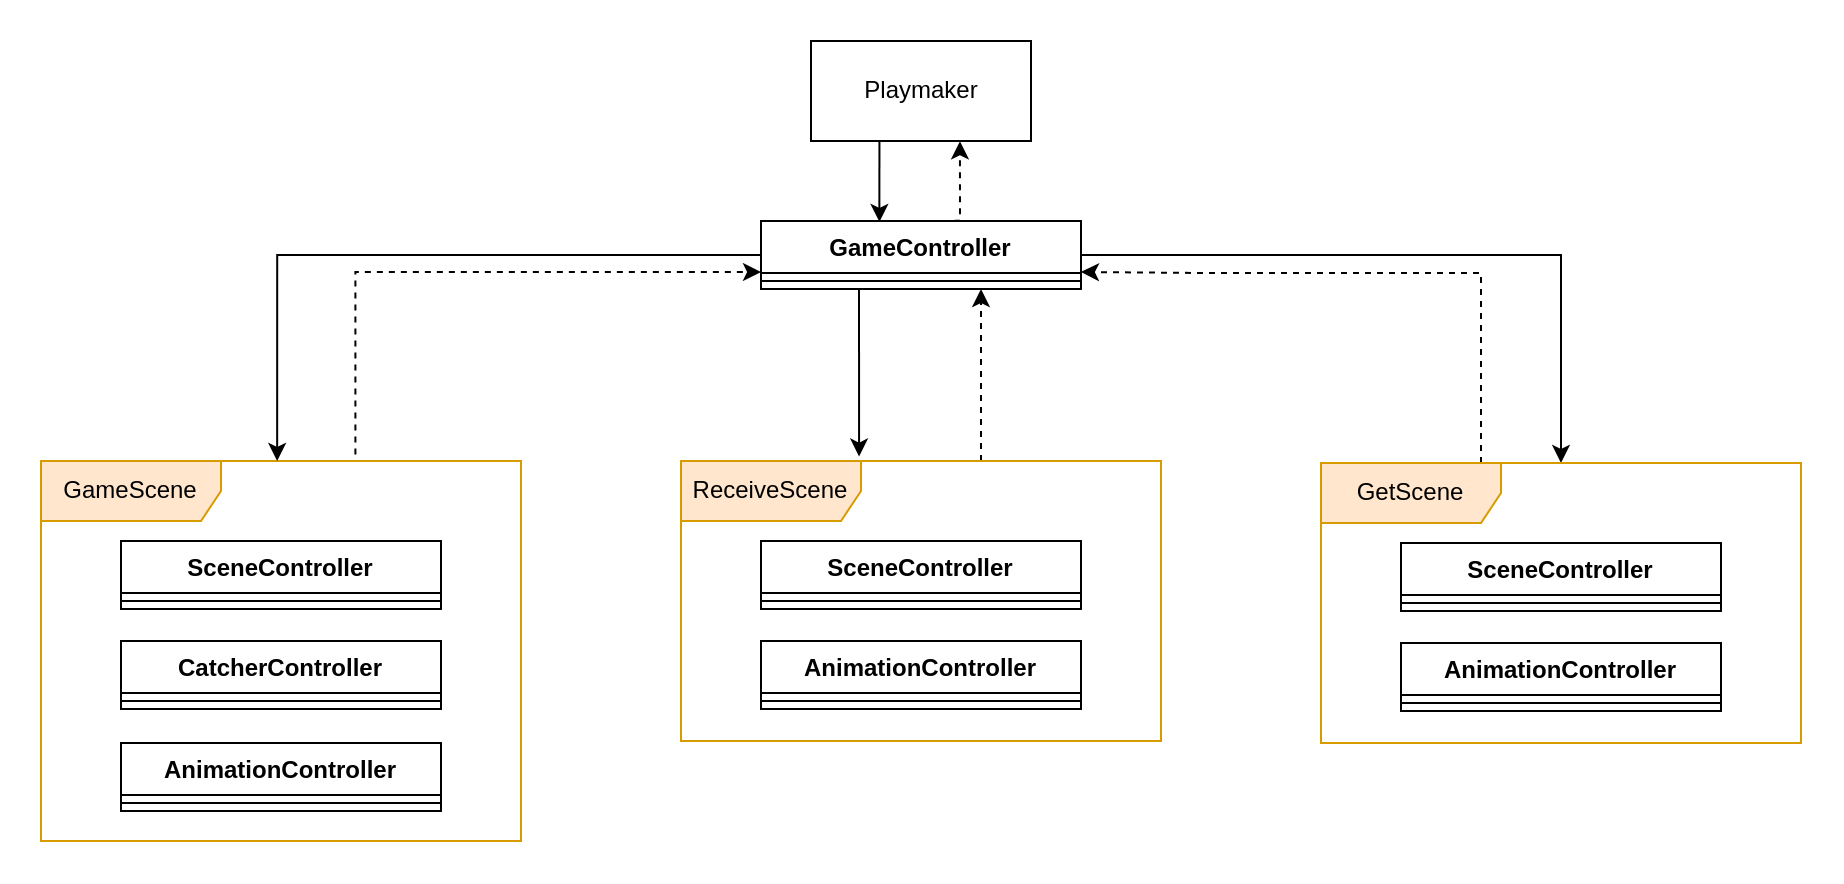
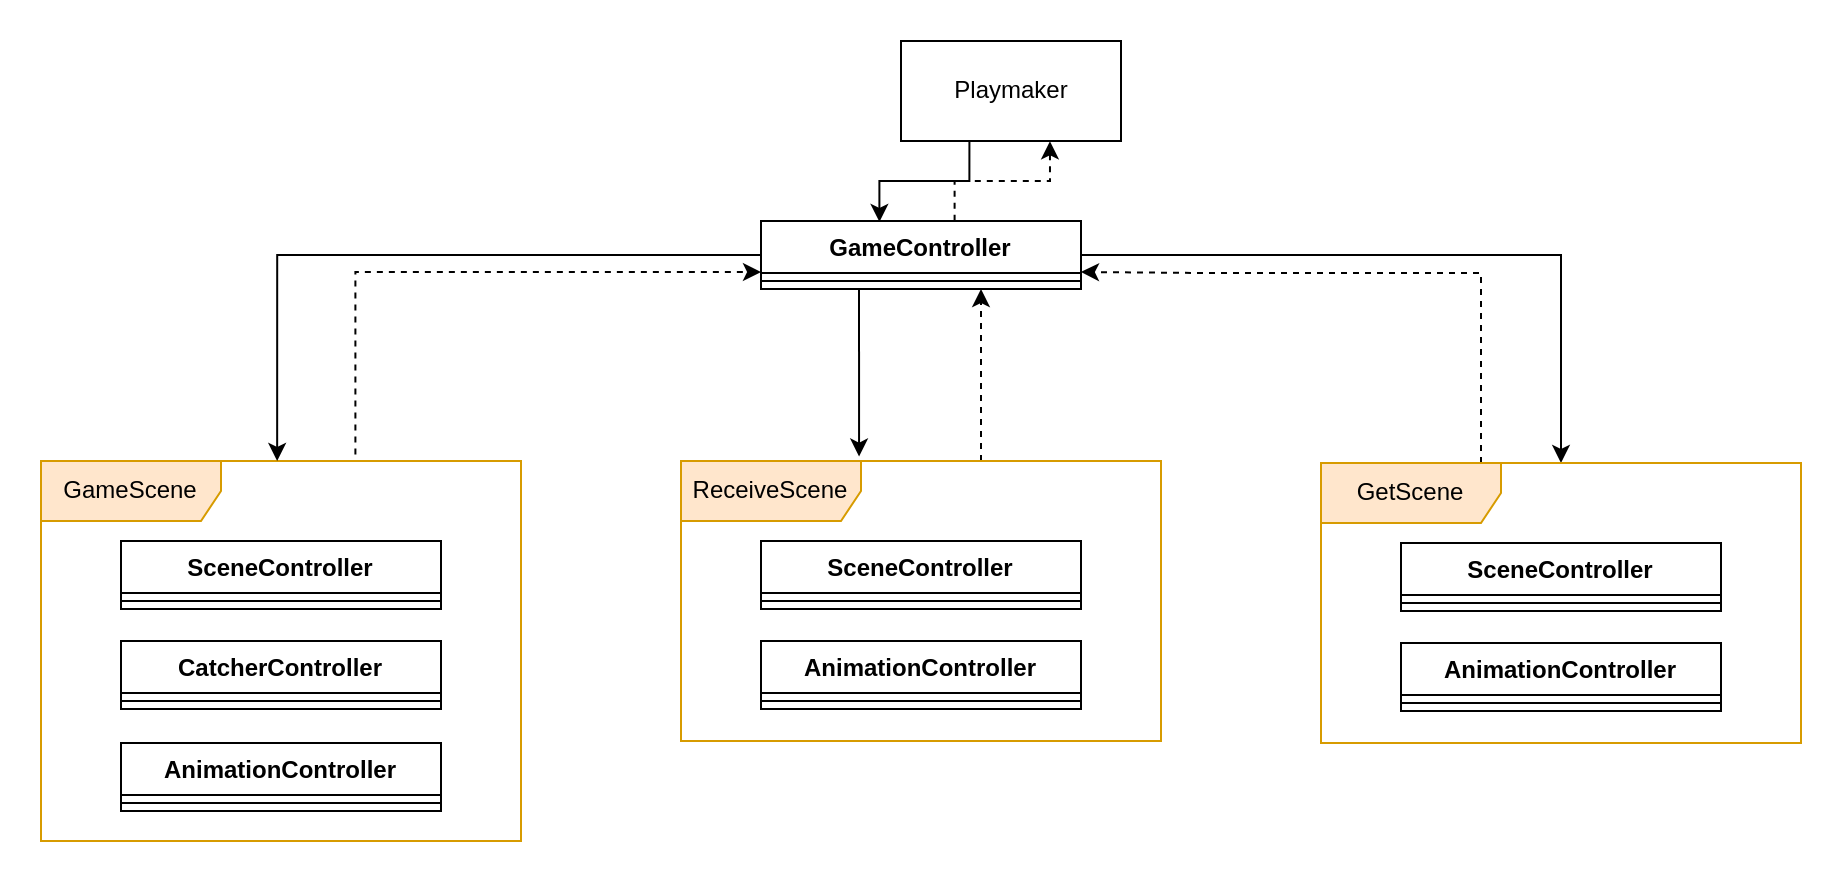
node "Playmaker": moved (921, 91) -> (1011, 91)
